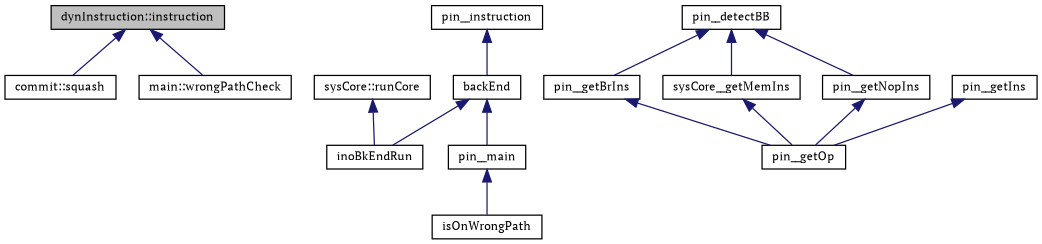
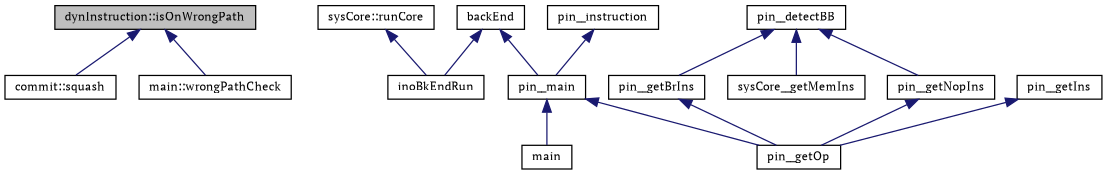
node "dynInstruction::instruction": label "dynInstruction::instruction" -> "dynInstruction::isOnWrongPath"
edge "backEnd" -> "pin__instruction": now "pin__main" -> "pin__instruction"
edge "pin__getOp" -> "sysCore__getMemIns": now "pin__getOp" -> "pin__main"
node "isOnWrongPath": label "isOnWrongPath" -> "main"
